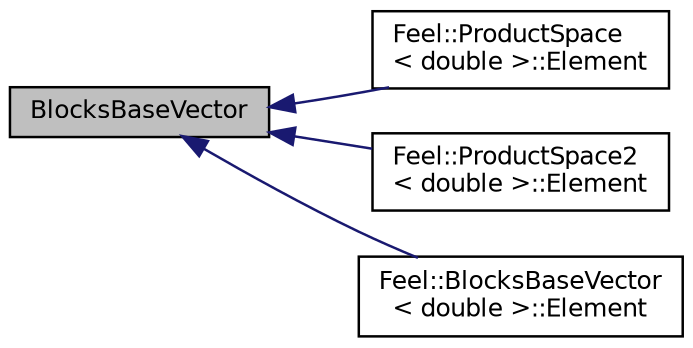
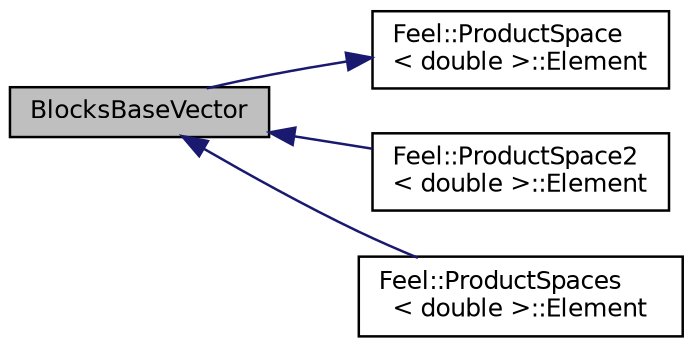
edge "Feel::ProductSpace < double >::Element" -> "BlocksBaseVector": reversed
node "Feel::BlocksBaseVector < double >::Element": label "Feel::BlocksBaseVector < double >::Element" -> "Feel::ProductSpaces < double >::Element"
